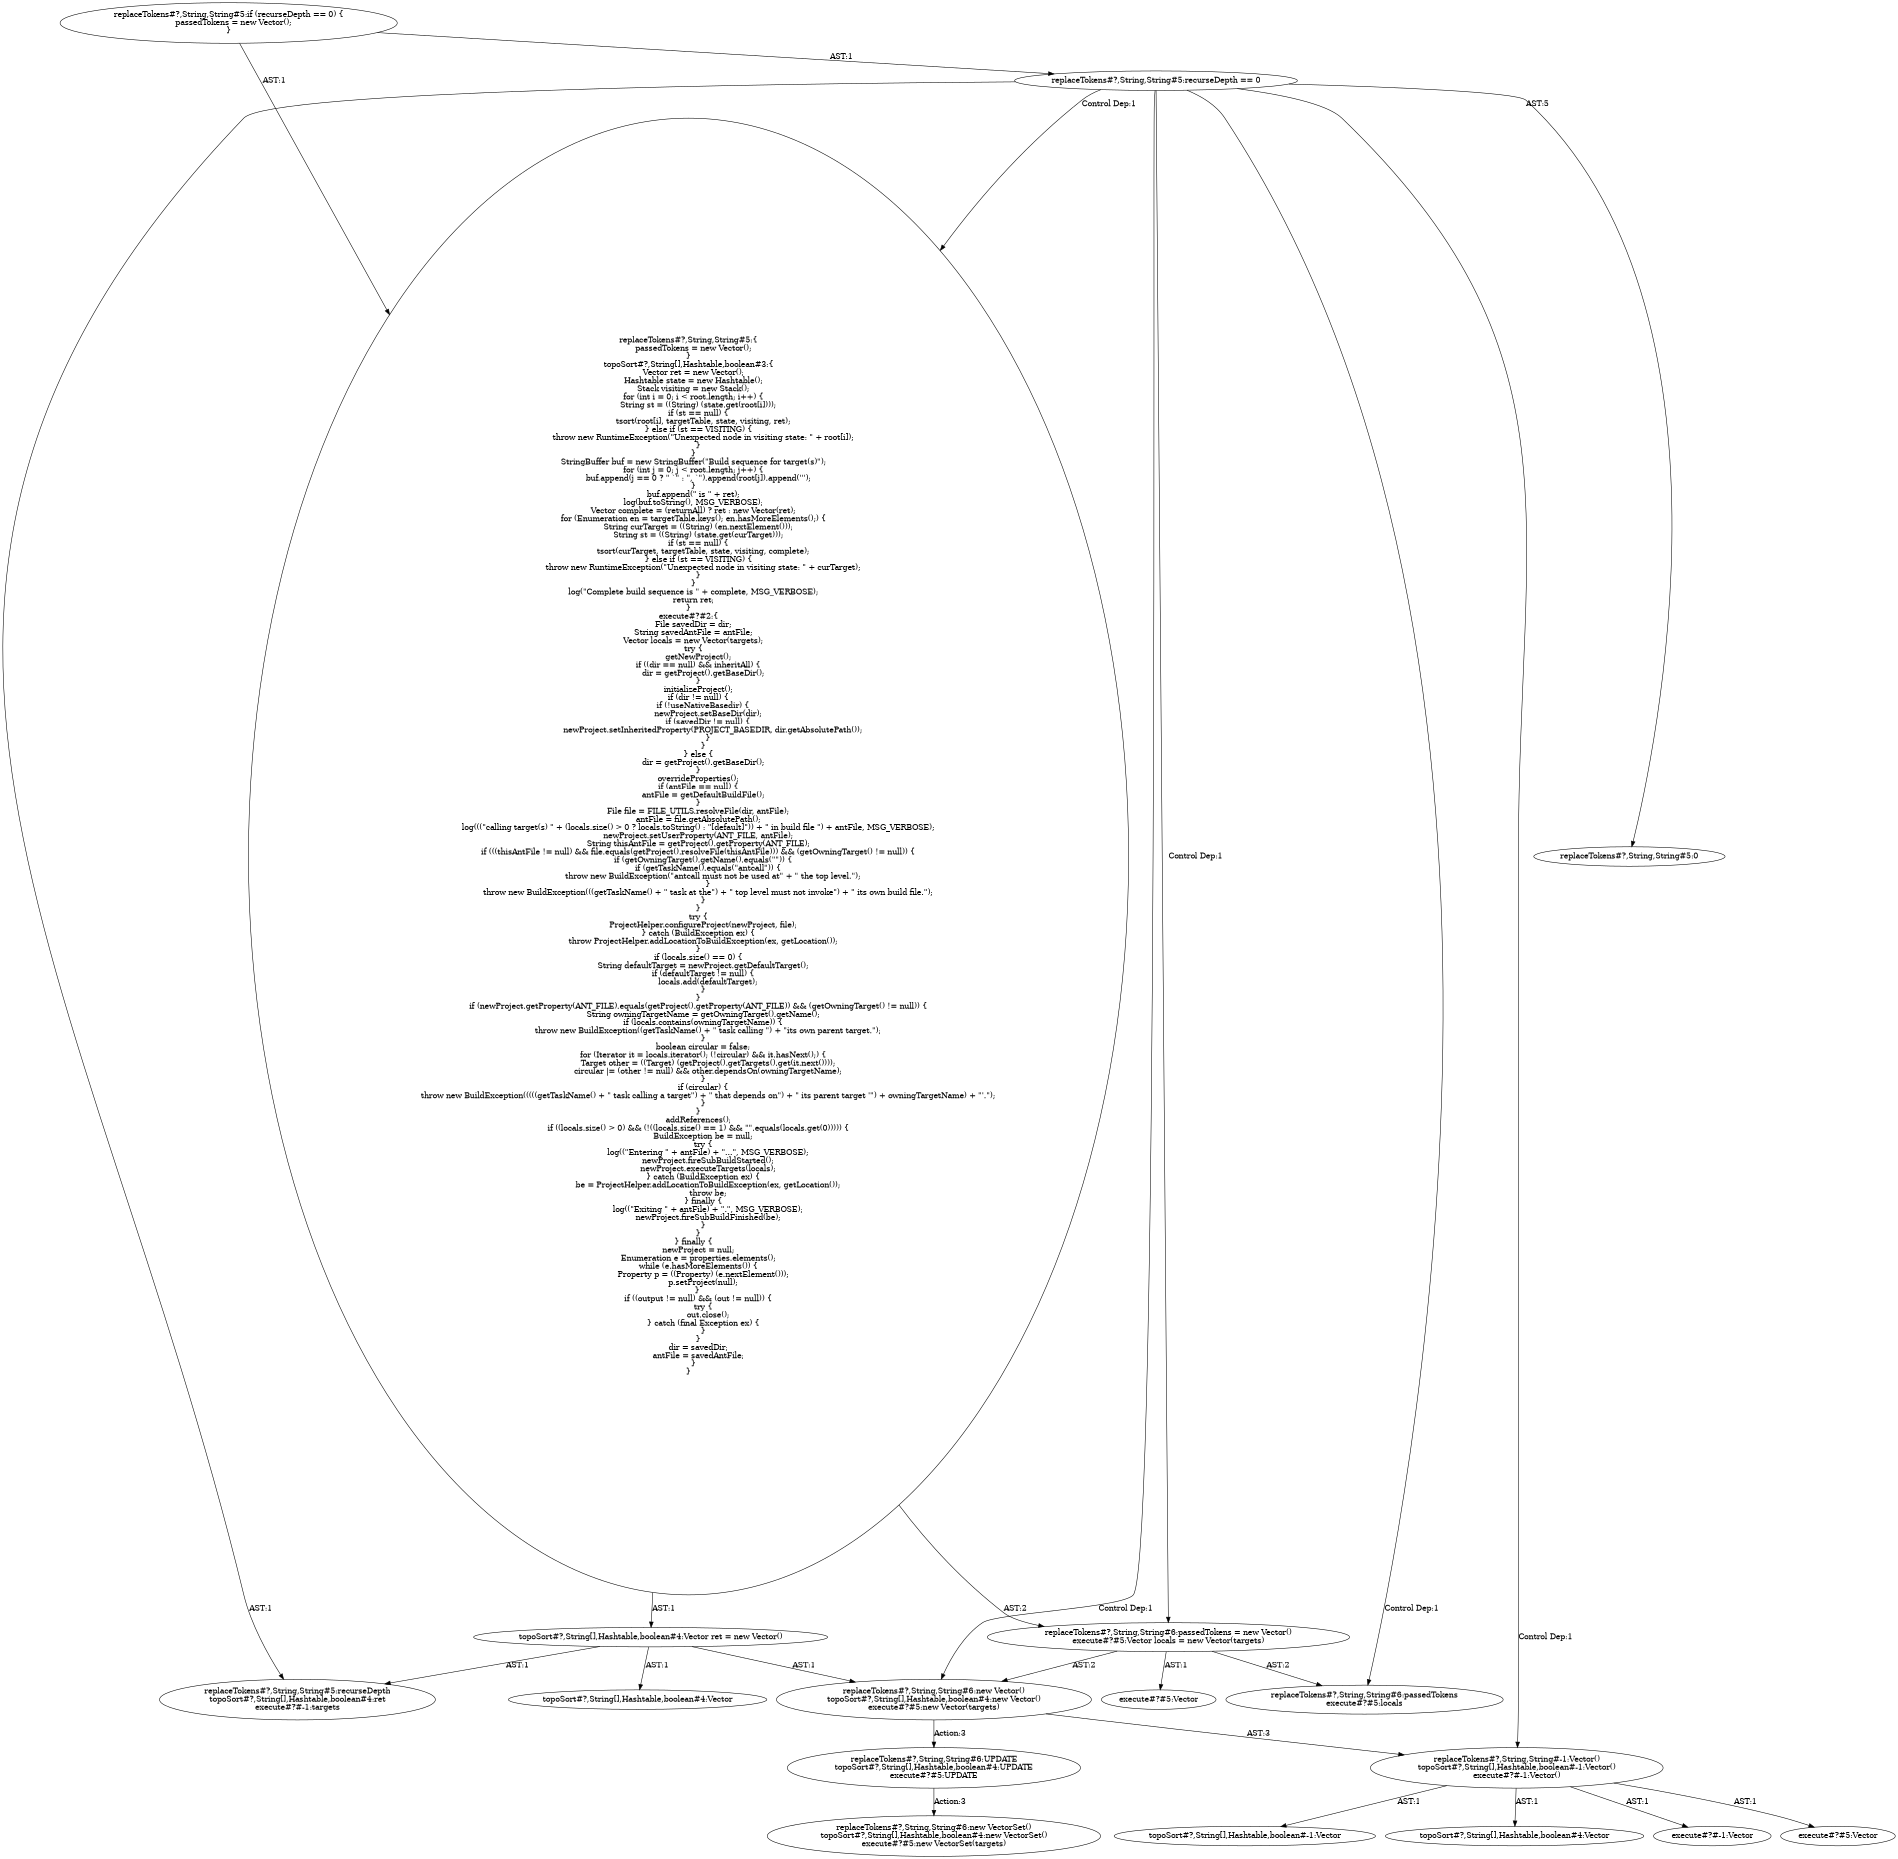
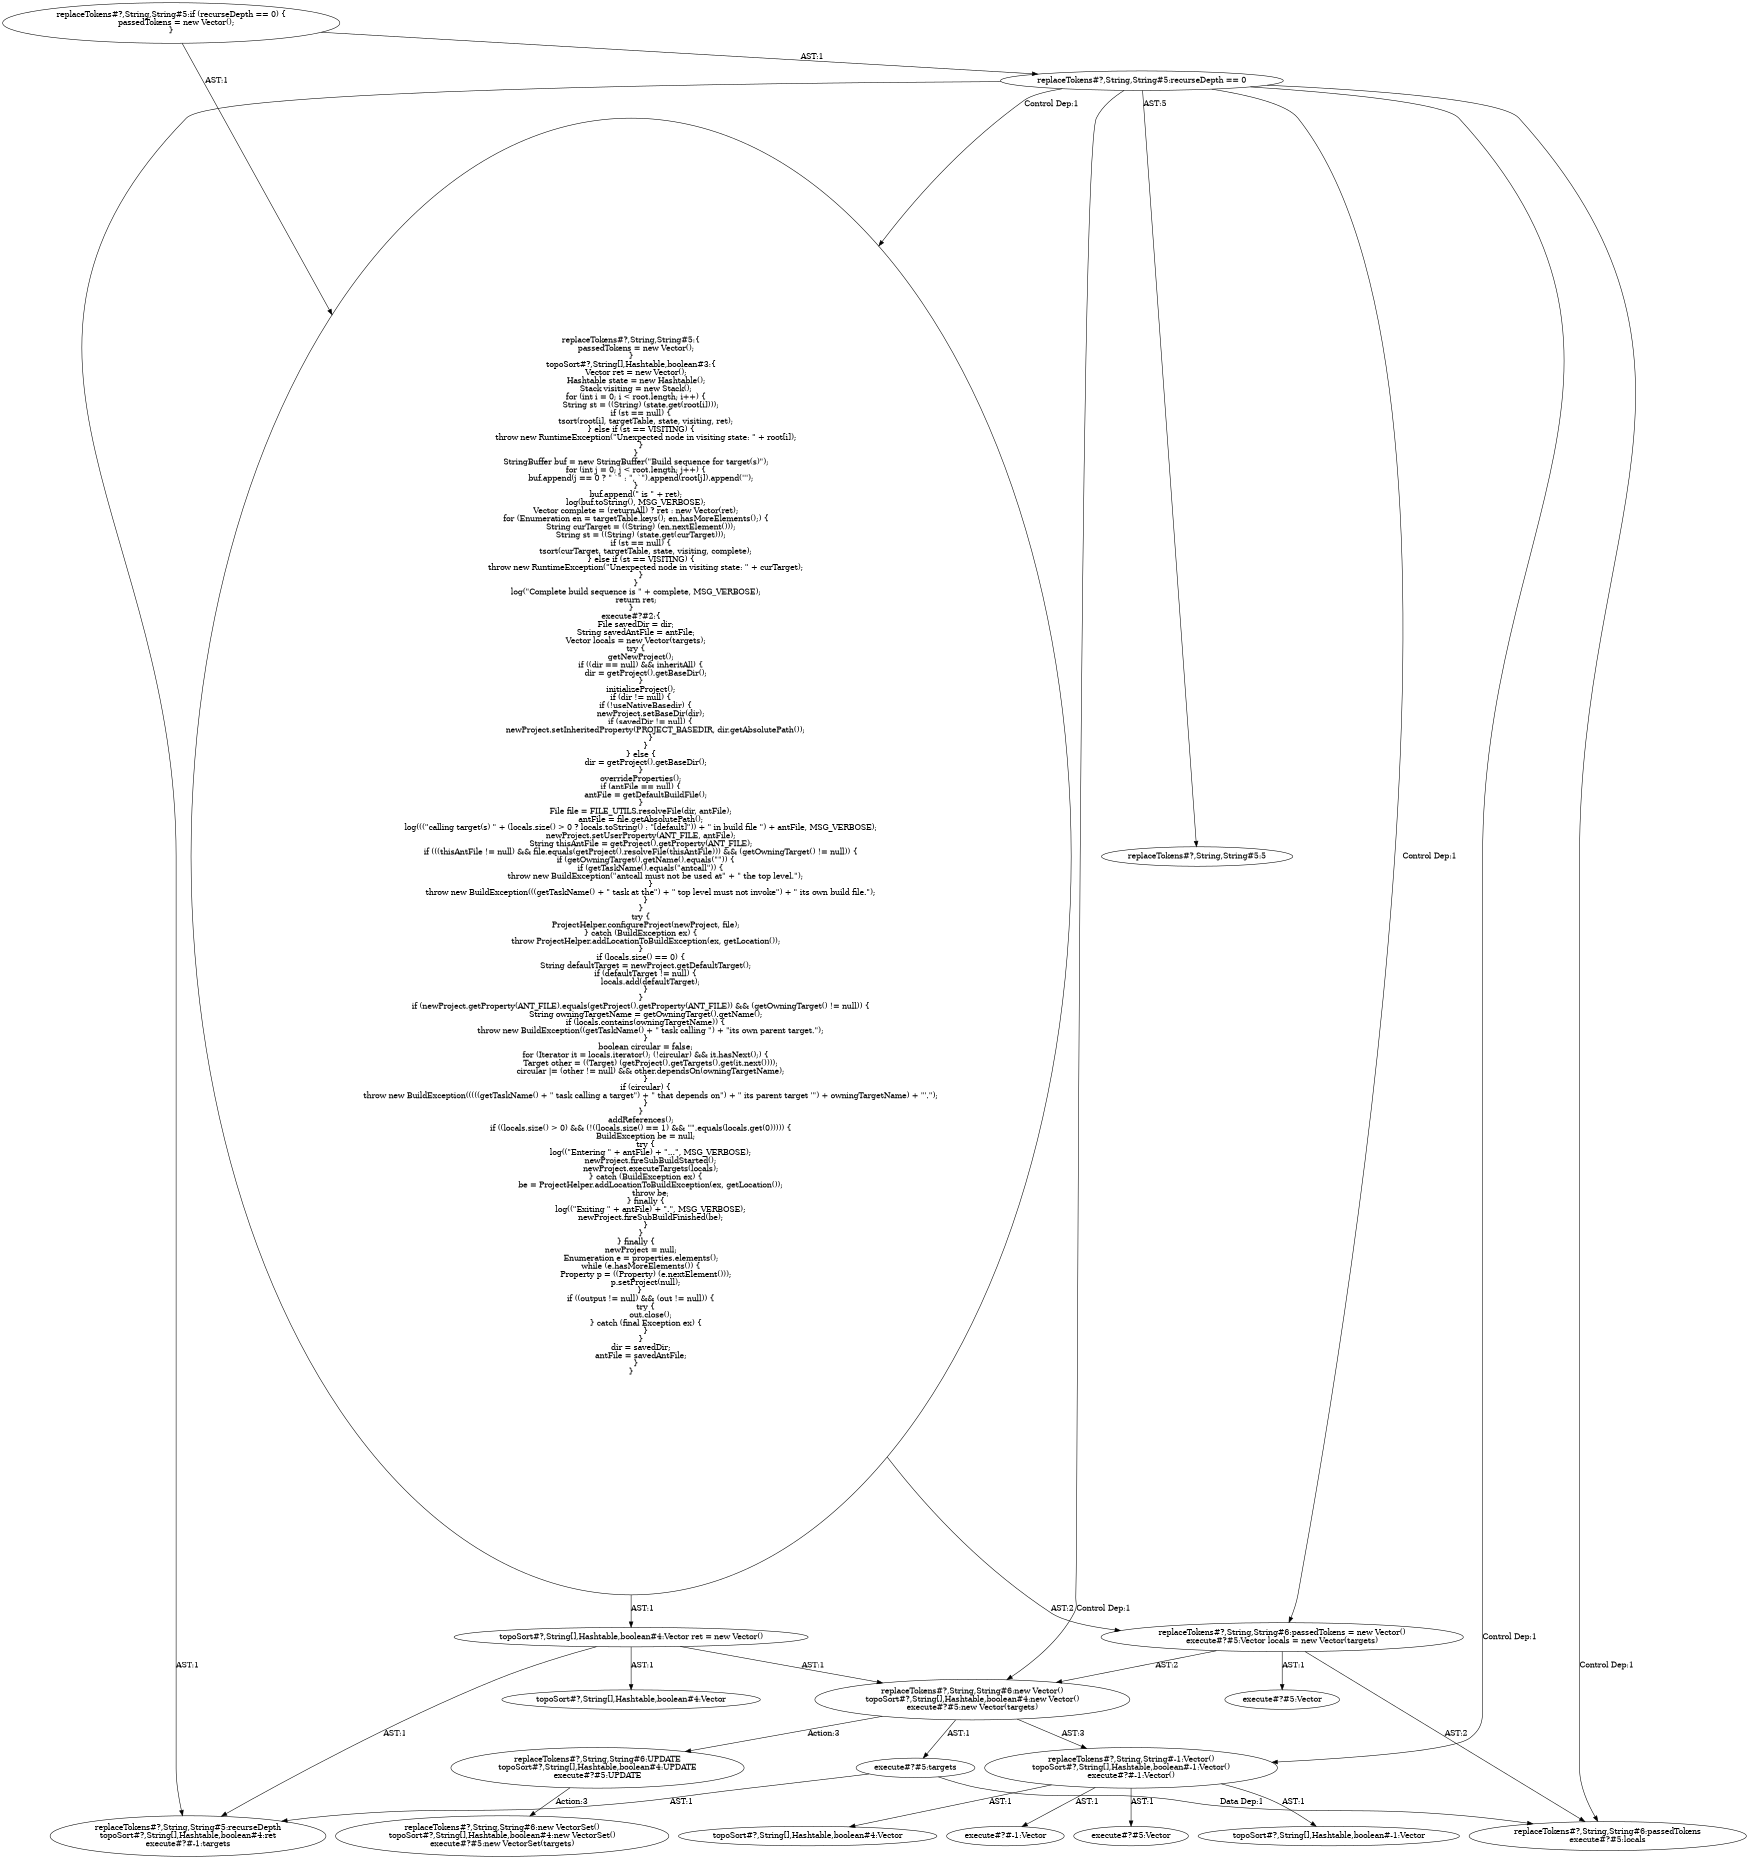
node "replaceTokens#?,String,String#5:0": label "replaceTokens#?,String,String#5:0" -> "replaceTokens#?,String,String#5:5"
node "execute#?#5:targets": added
